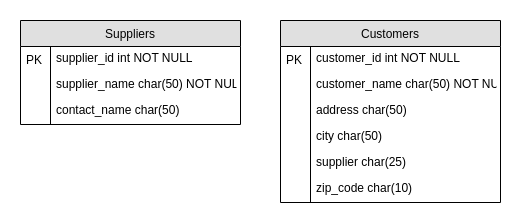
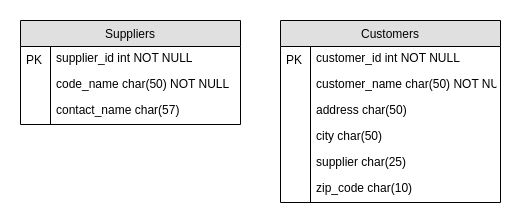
node "supplier_name char(50) NOT NULL": label "supplier_name char(50) NOT NULL" -> "code_name char(50) NOT NULL"
node "contact_name char(50)": label "contact_name char(50)" -> "contact_name char(57)"
